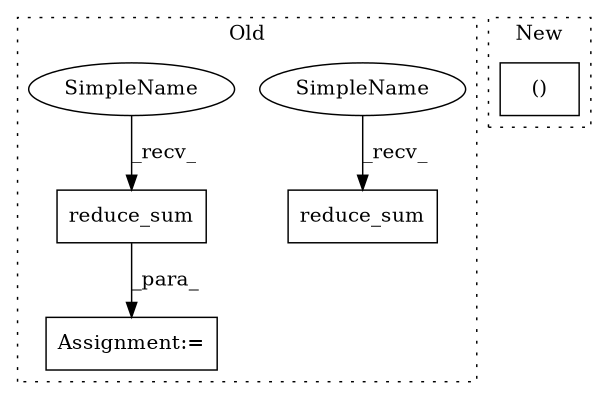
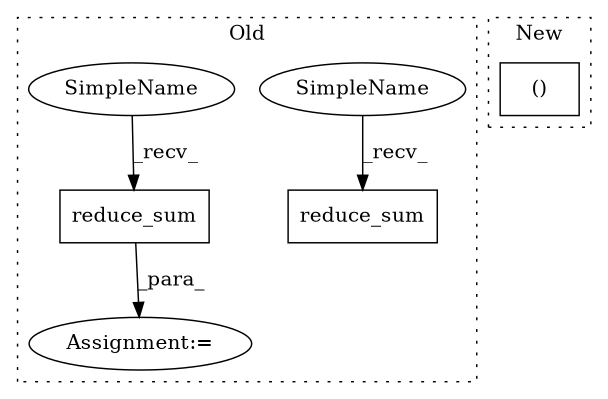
node "Assignment:=": shape box -> ellipse
